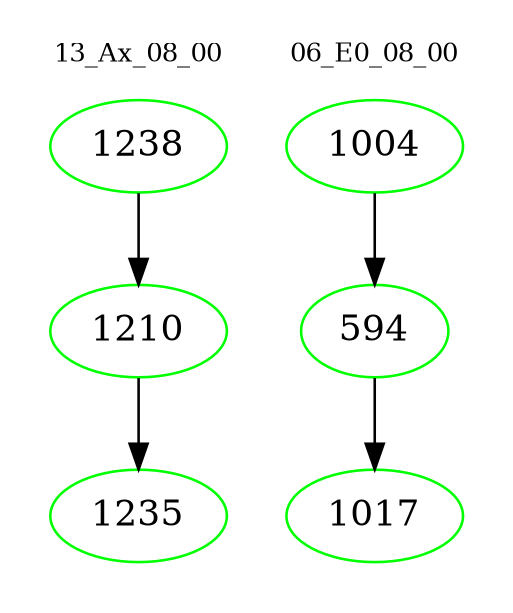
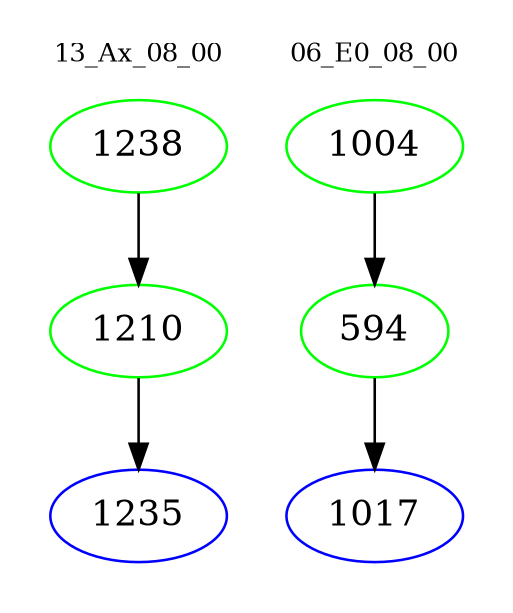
node "1235": color green -> blue
node "1017": color green -> blue
